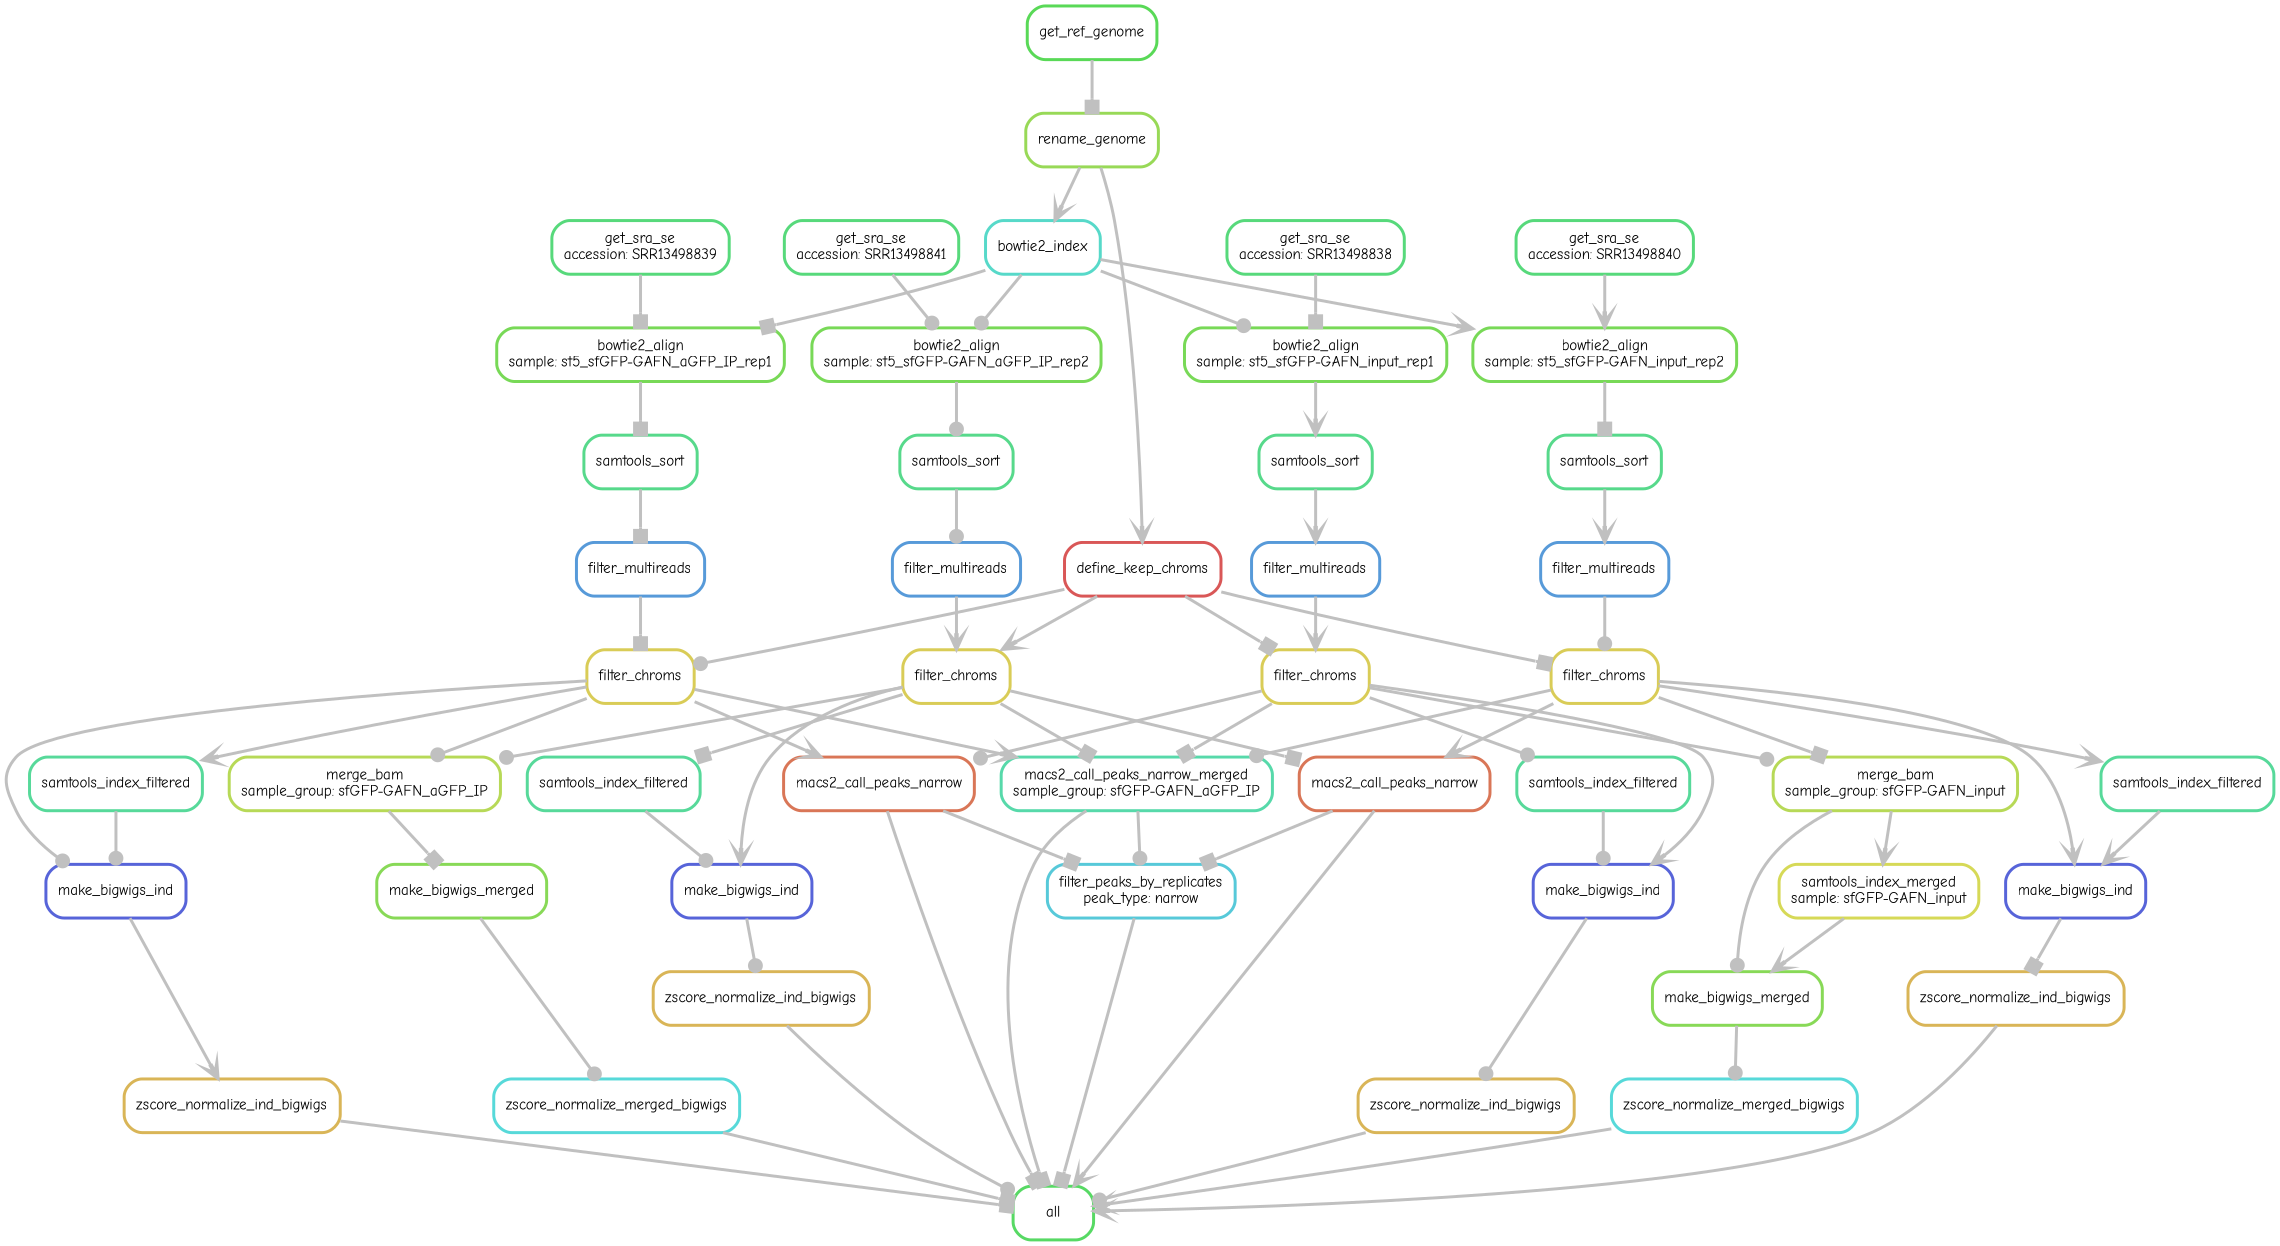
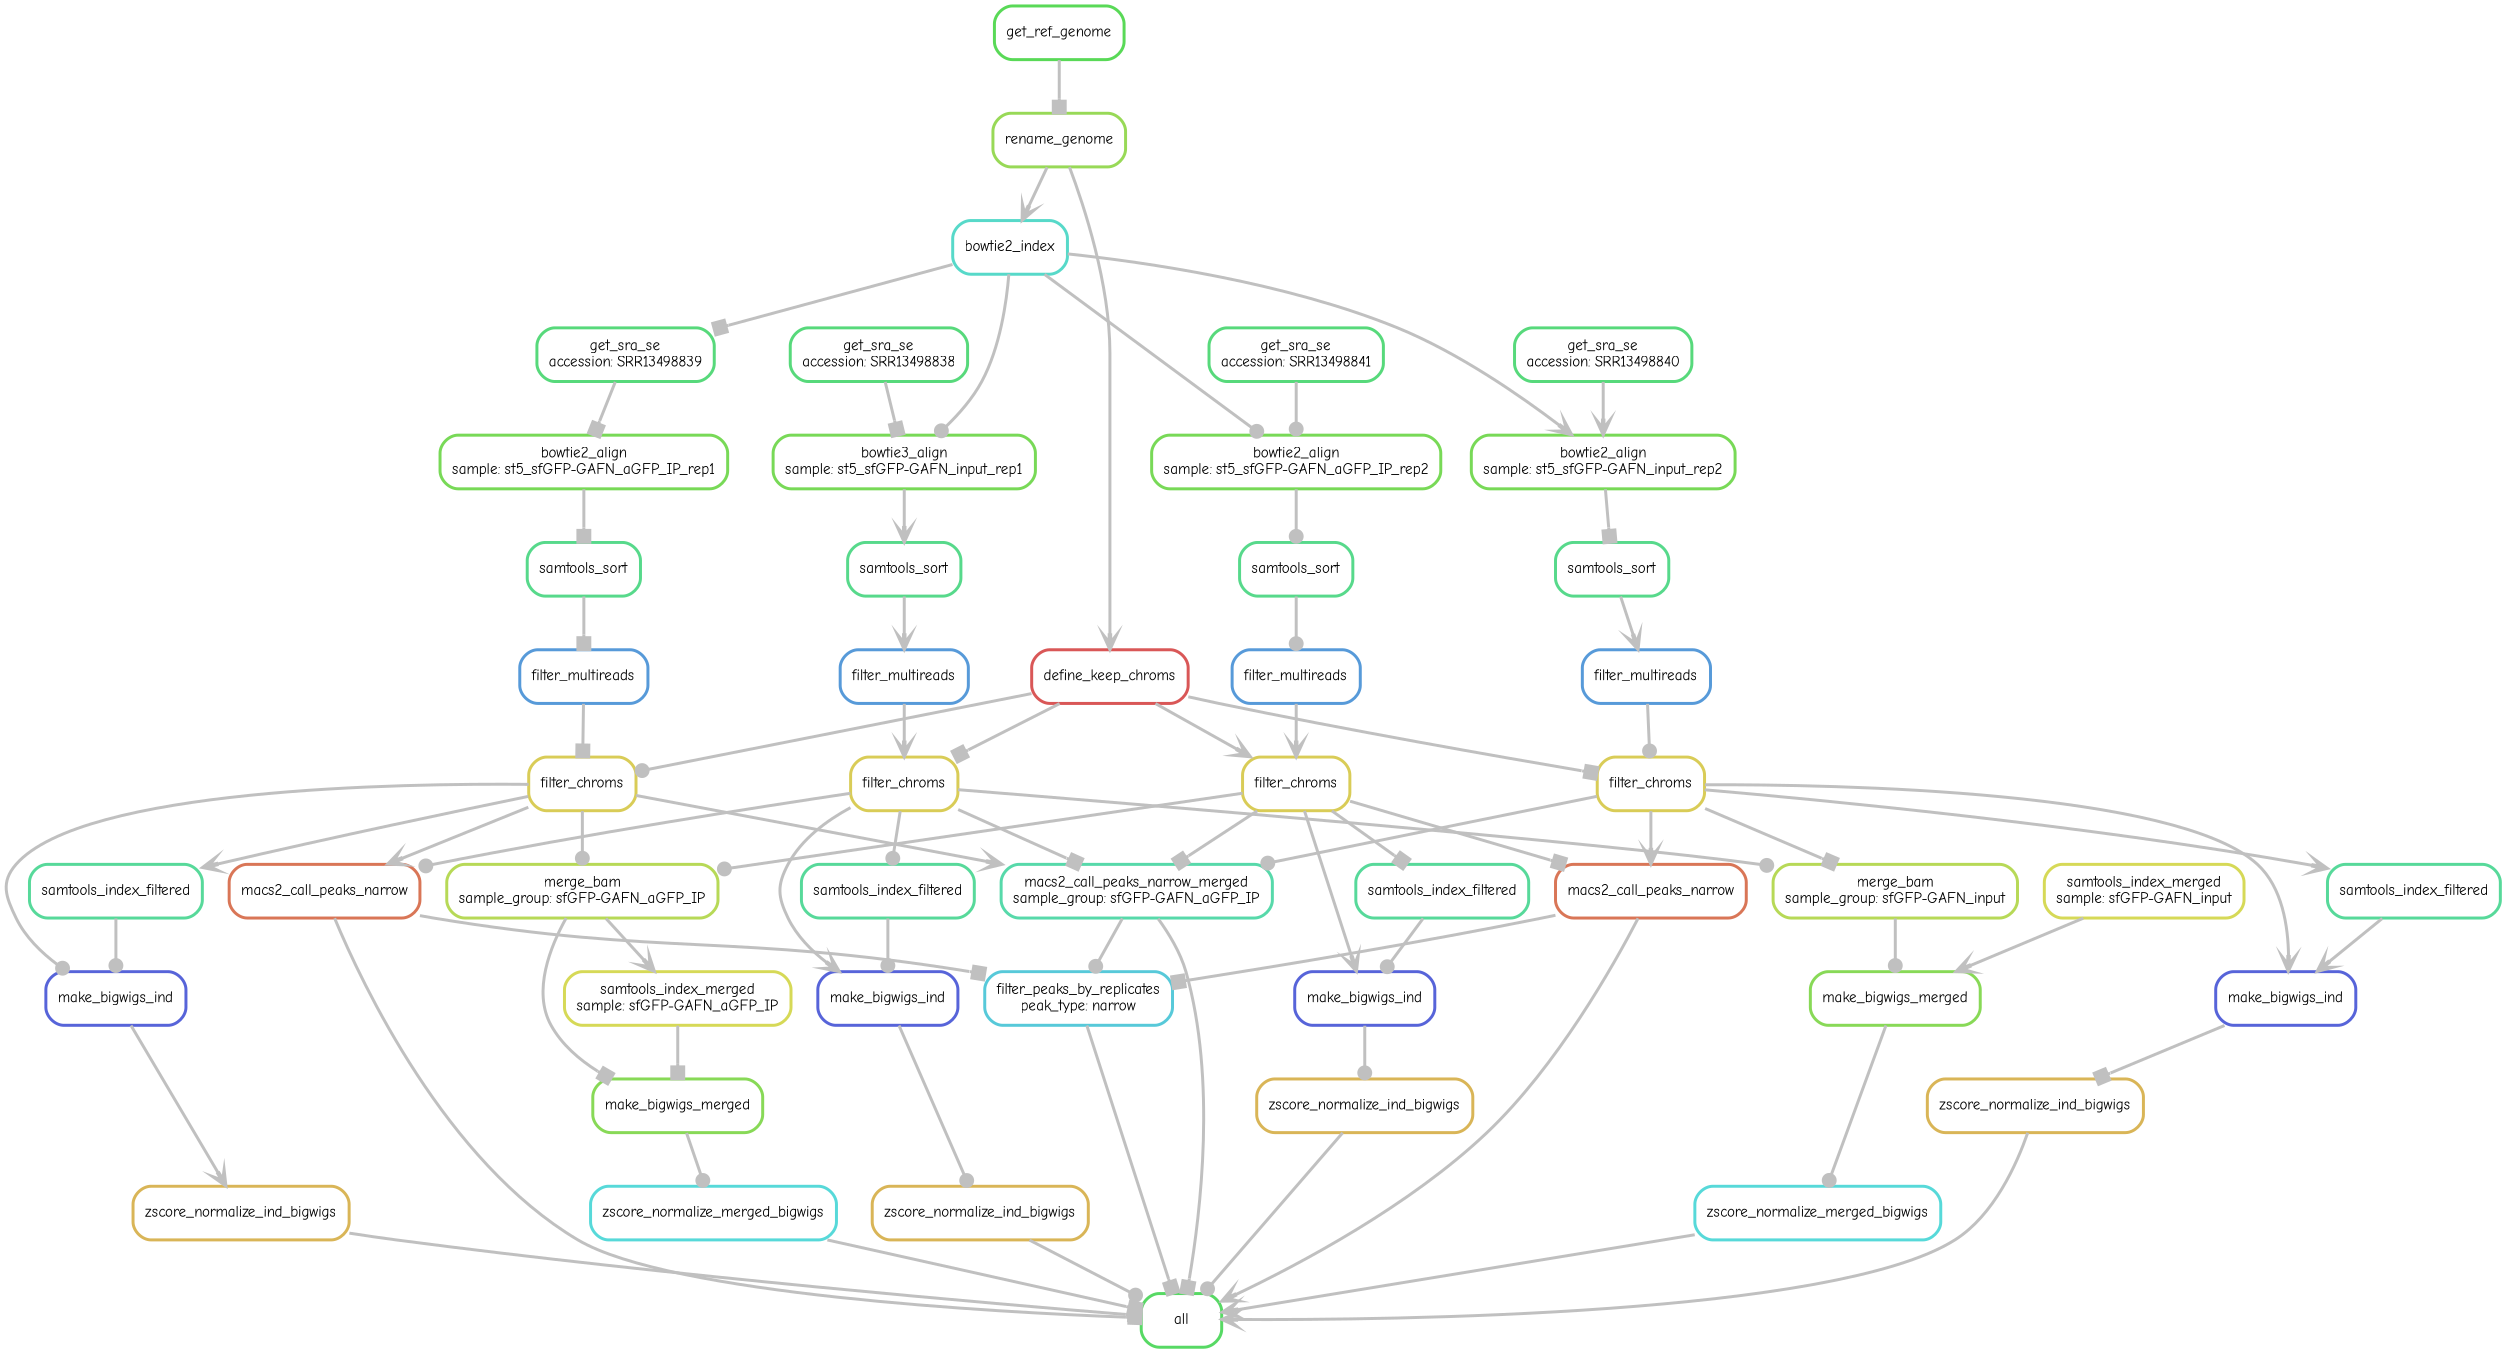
edge "bowtie2_index" -> "bowtie2_align sample: st5_sfGFP-GAFN_aGFP_IP_rep1": now "bowtie2_index" -> "get_sra_se accession: SRR13498839"
node "bowtie2_align sample: st5_sfGFP-GAFN_input_rep1": label "bowtie2_align sample: st5_sfGFP-GAFN_input_rep1" -> "bowtie3_align sample: st5_sfGFP-GAFN_input_rep1"
edge "merge_bam sample_group: sfGFP-GAFN_input" -> "samtools_index_merged sample: sfGFP-GAFN_input": removed
node "samtools_index_merged sample: sfGFP-GAFN_aGFP_IP": added
